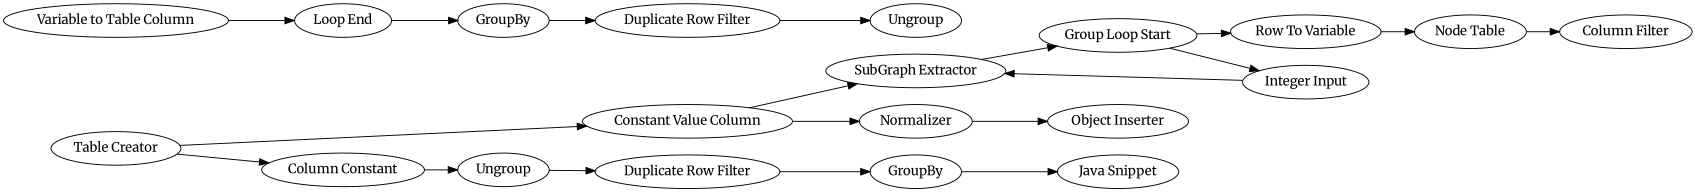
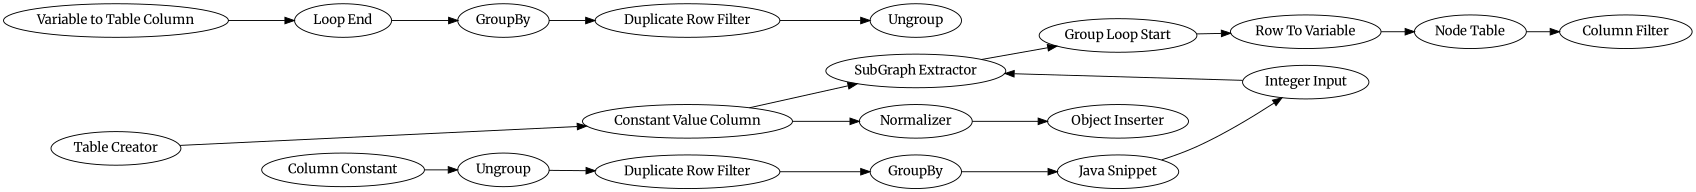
edge "Group Loop Start" -> "Integer Input": now "Java Snippet" -> "Integer Input"
edge "Table Creator" -> "Column Constant": removed
